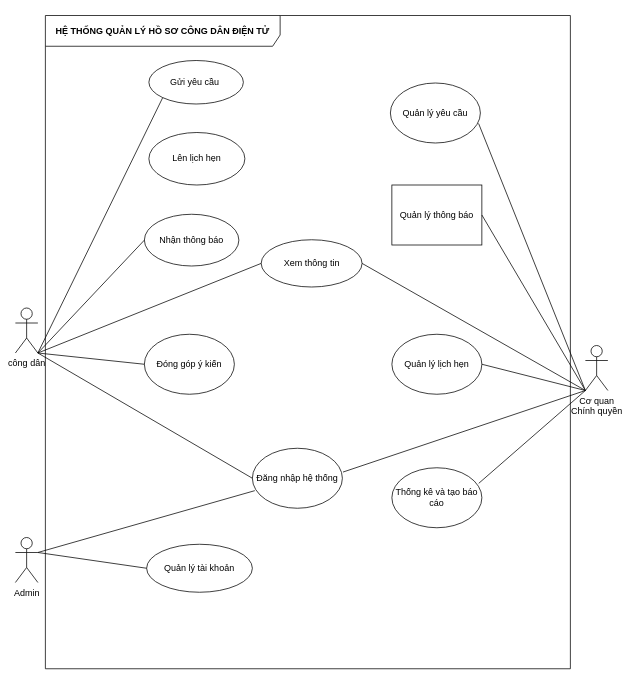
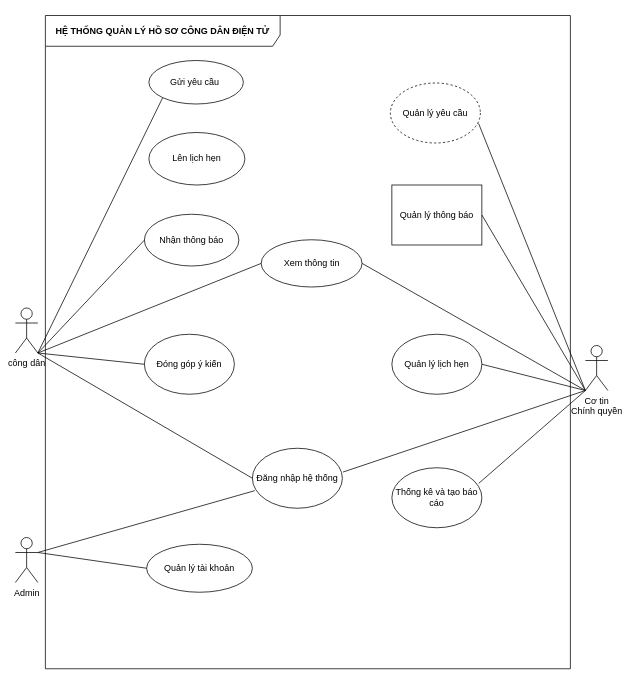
node "Quản lý yêu cầu": style solid -> dashed
node "Cơ quan Chính quyền": label "Cơ quan Chính quyền" -> "Cơ tin Chính quyền"
